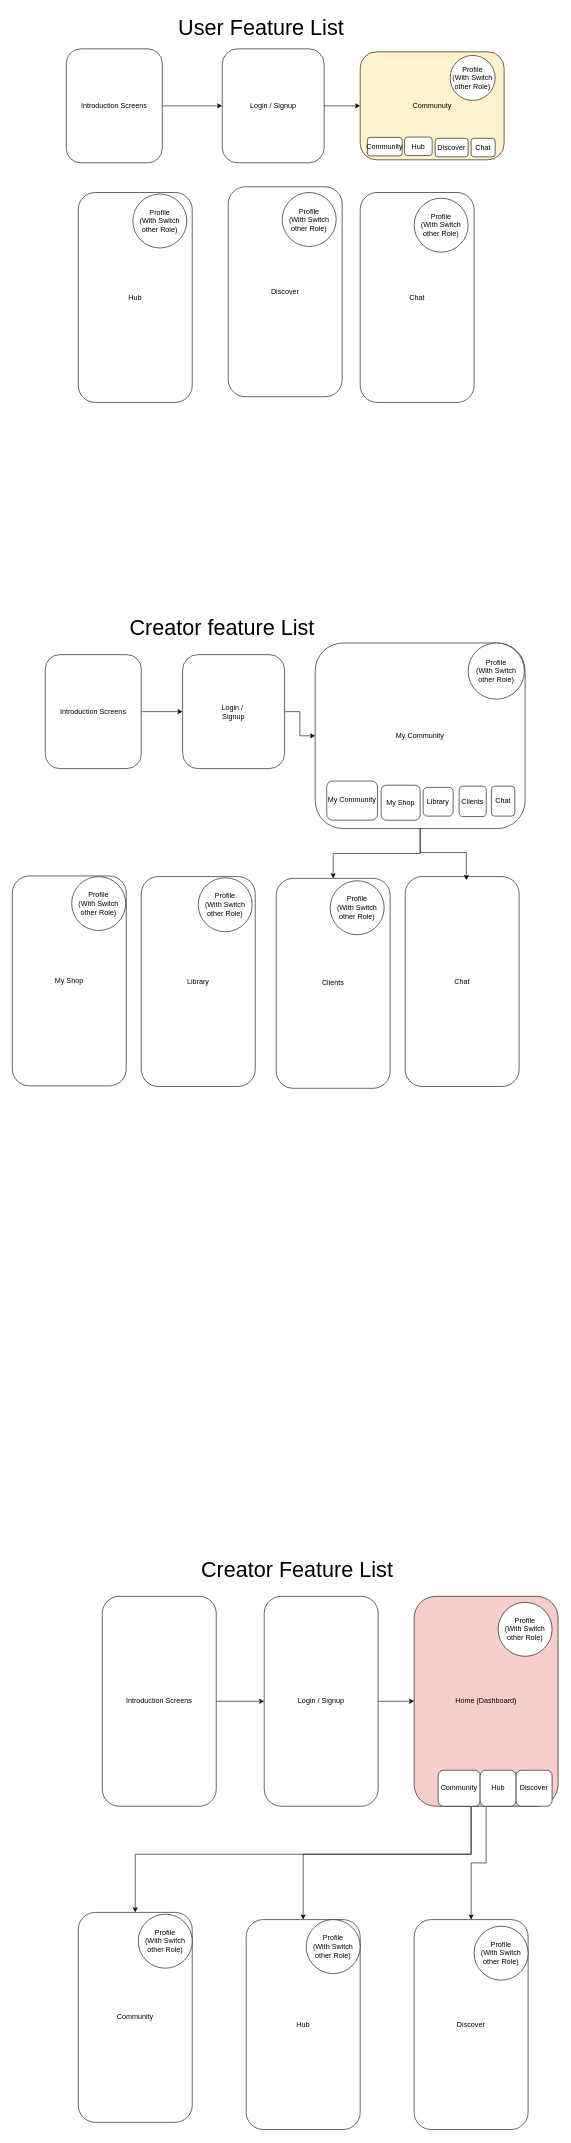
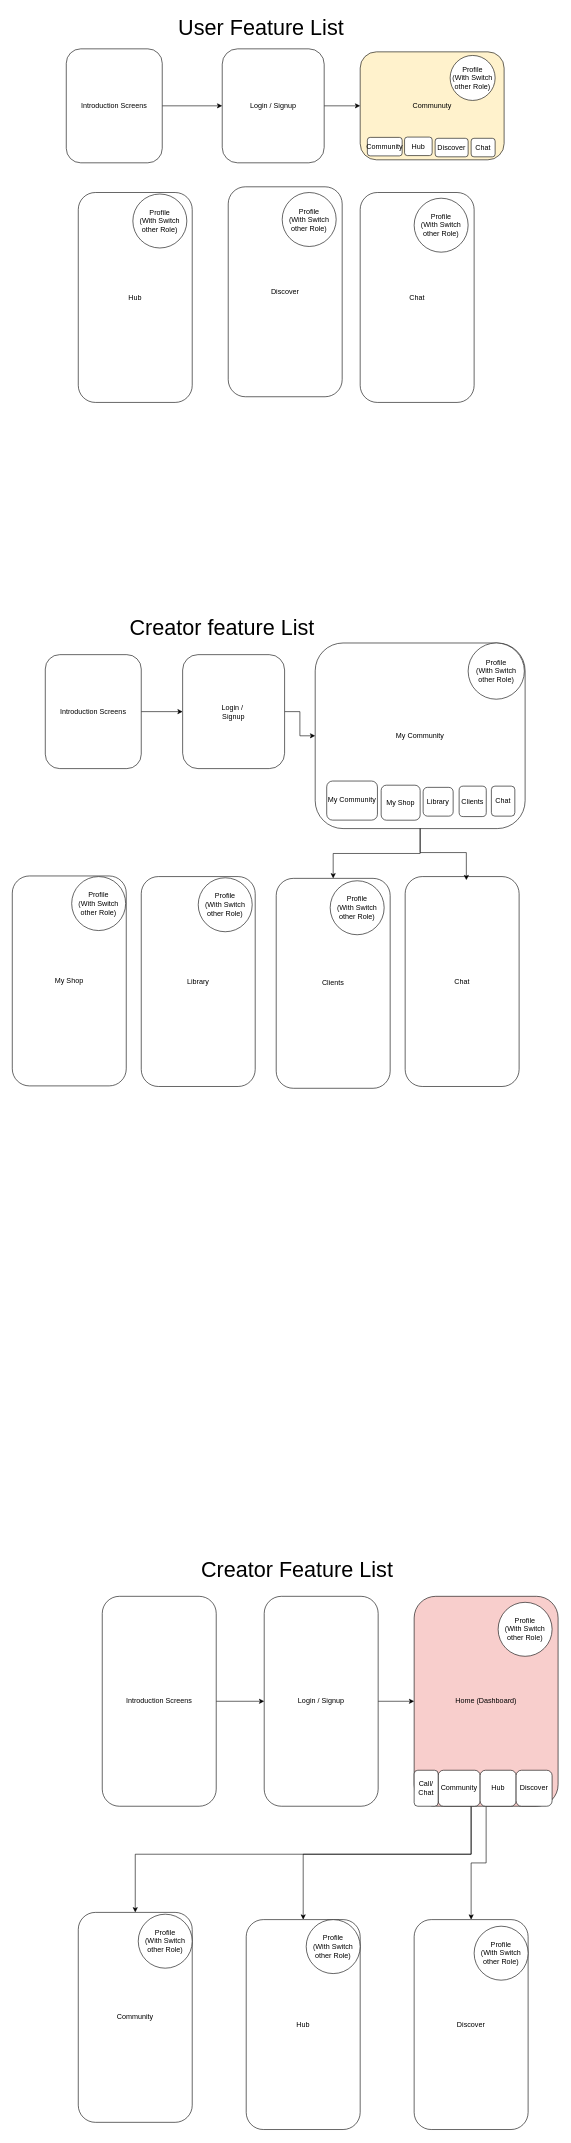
node "Call/ Chat": added
